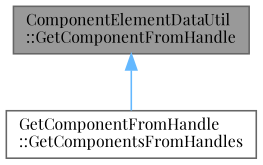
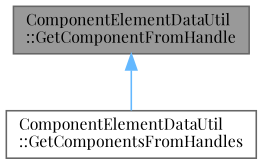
node "GetComponentFromHandle ::GetComponentsFromHandles": label "GetComponentFromHandle ::GetComponentsFromHandles" -> "ComponentElementDataUtil ::GetComponentsFromHandles"
